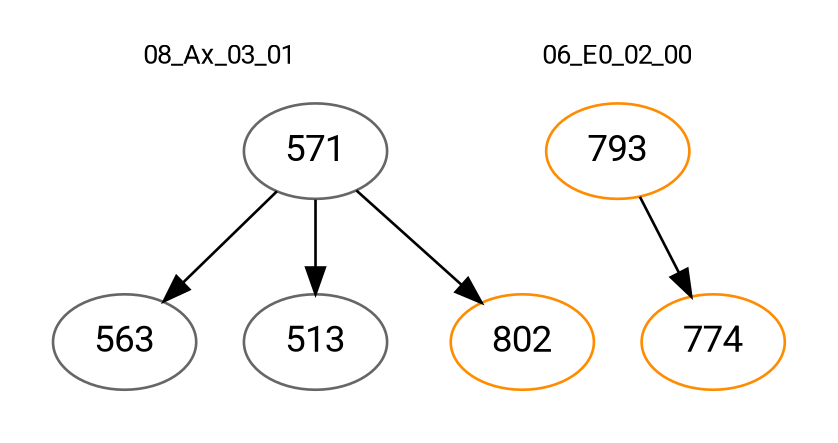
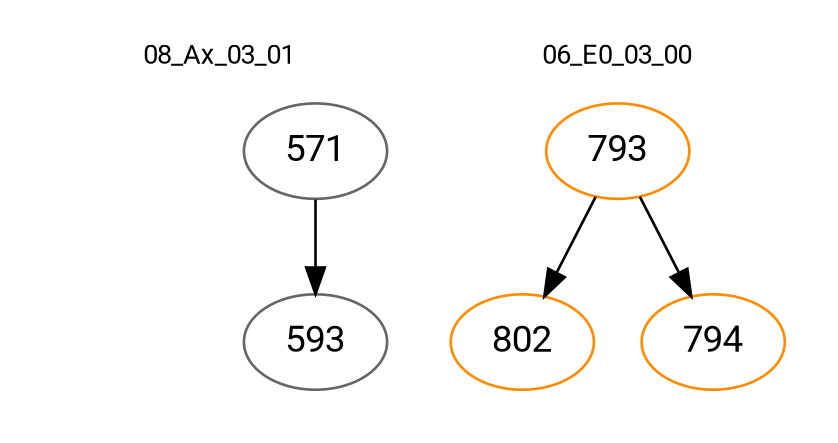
cluster "06_E0_02_00": label "06_E0_02_00" -> "06_E0_03_00"
edge "571" -> "802": now "793" -> "802"
node "563": removed
node "513": label "513" -> "593"
node "774": label "774" -> "794"
